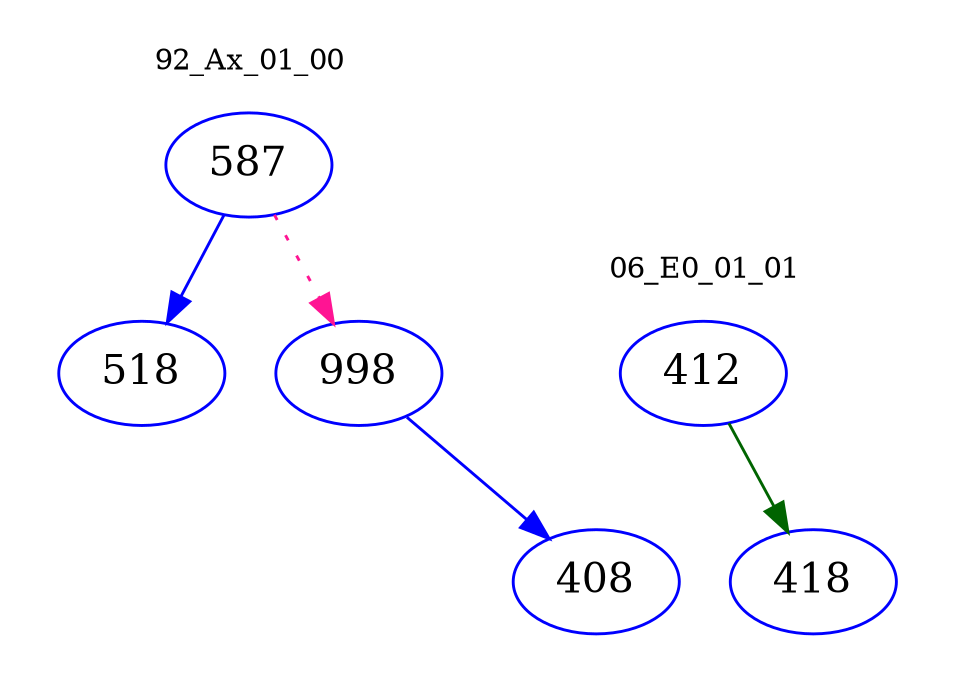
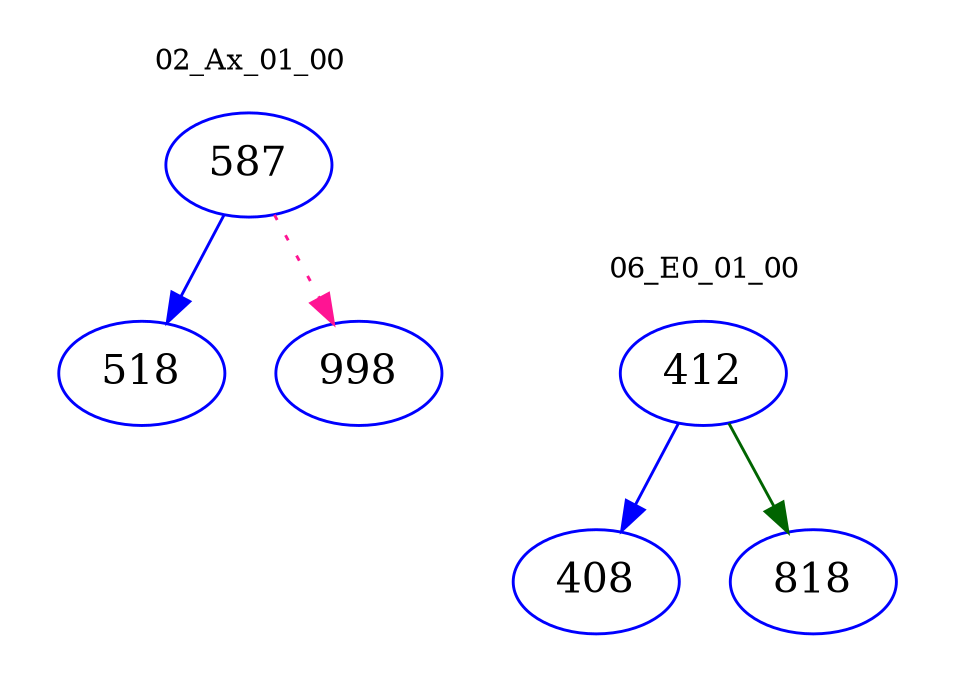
cluster "92_Ax_01_00": label "92_Ax_01_00" -> "02_Ax_01_00"
cluster "06_E0_01_01": label "06_E0_01_01" -> "06_E0_01_00"
edge "998" -> "408": now "412" -> "408"
node "418": label "418" -> "818"
